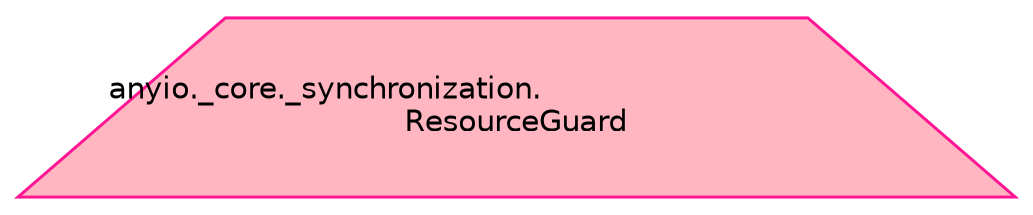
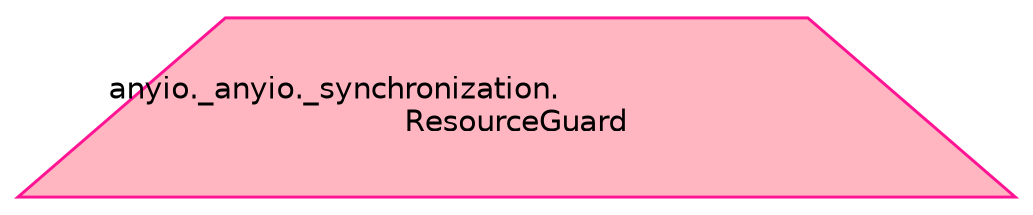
node "anyio._core._synchronization. ResourceGuard": label "anyio._core._synchronization. ResourceGuard" -> "anyio._anyio._synchronization. ResourceGuard"
